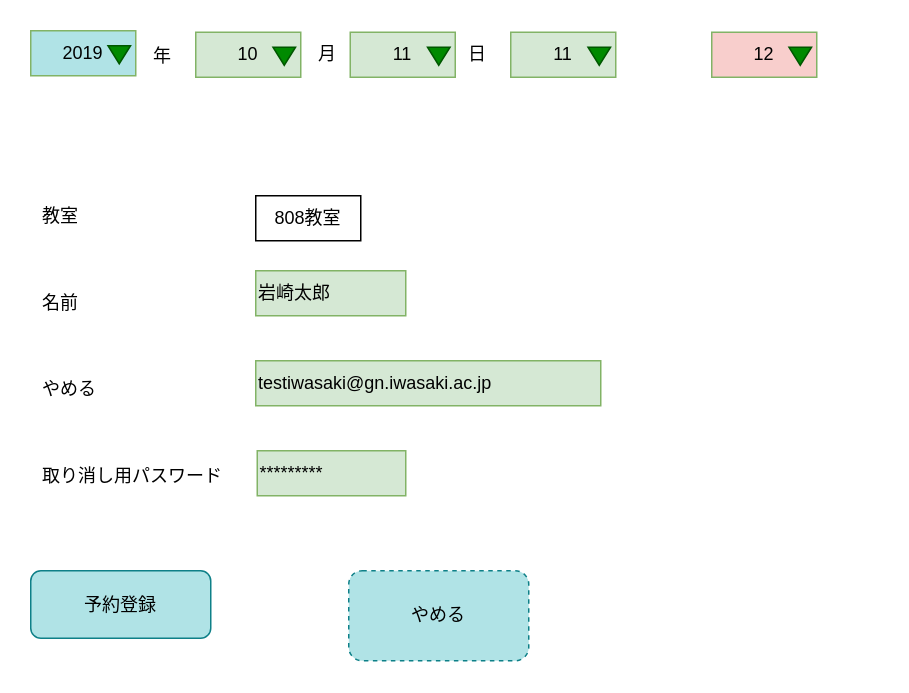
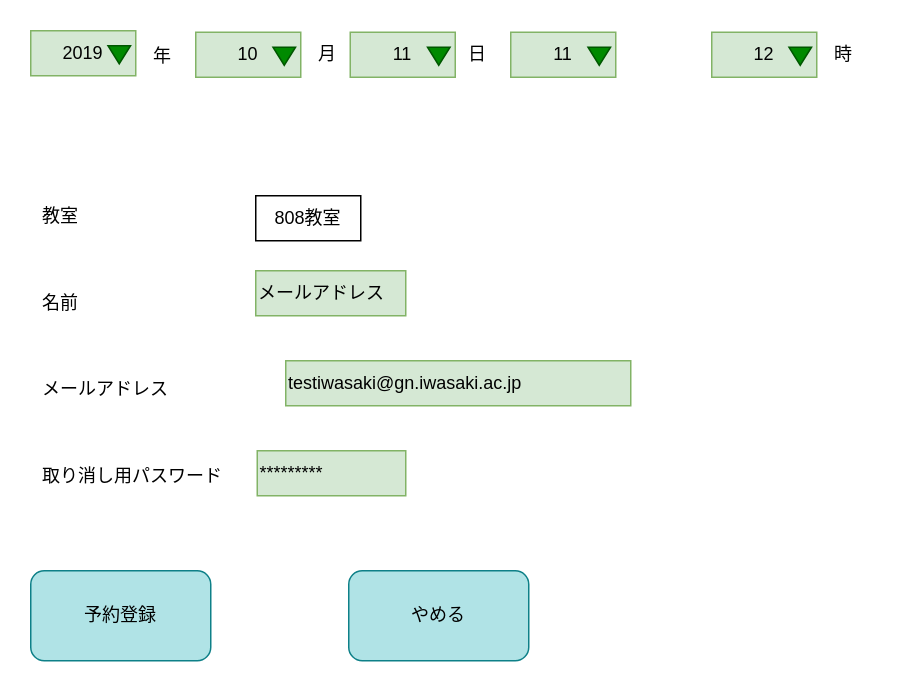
node "2019": fillcolor #b0e3e6 -> #d5e8d4
node "12": fillcolor #f8cecc -> #d5e8d4
node "時": added
node "教室 名前 やめる 取り消し用パスワード": label "教室 名前 やめる 取り消し用パスワード" -> "教室 名前 メールアドレス 取り消し用パスワード"
node "岩崎太郎": label "岩崎太郎" -> "メールアドレス"
node "testiwasaki@gn.iwasaki.ac.jp": moved (428, 383) -> (458, 383)
node "予約登録": size 180x68 -> 180x90
node "やめる": style dashed -> solid
